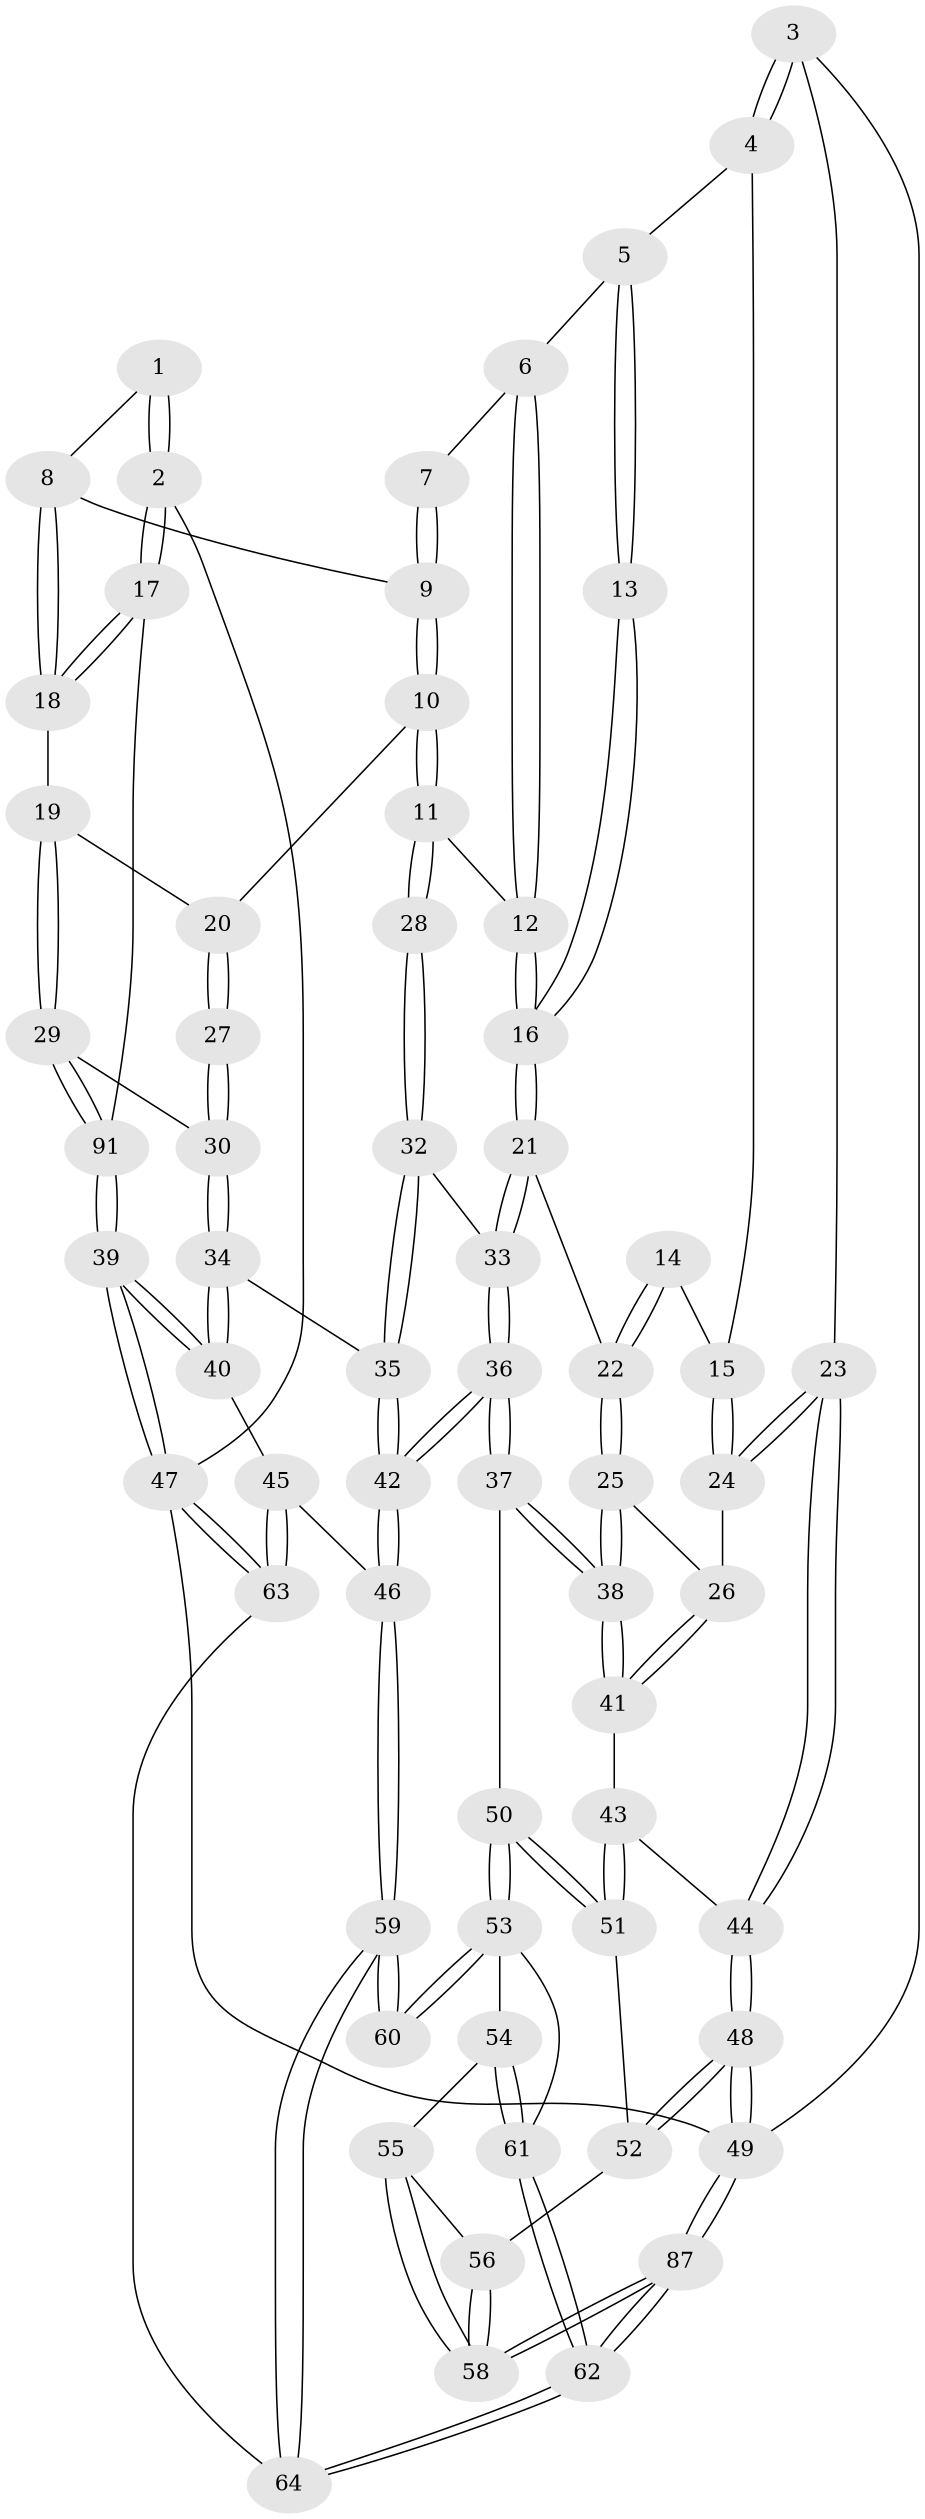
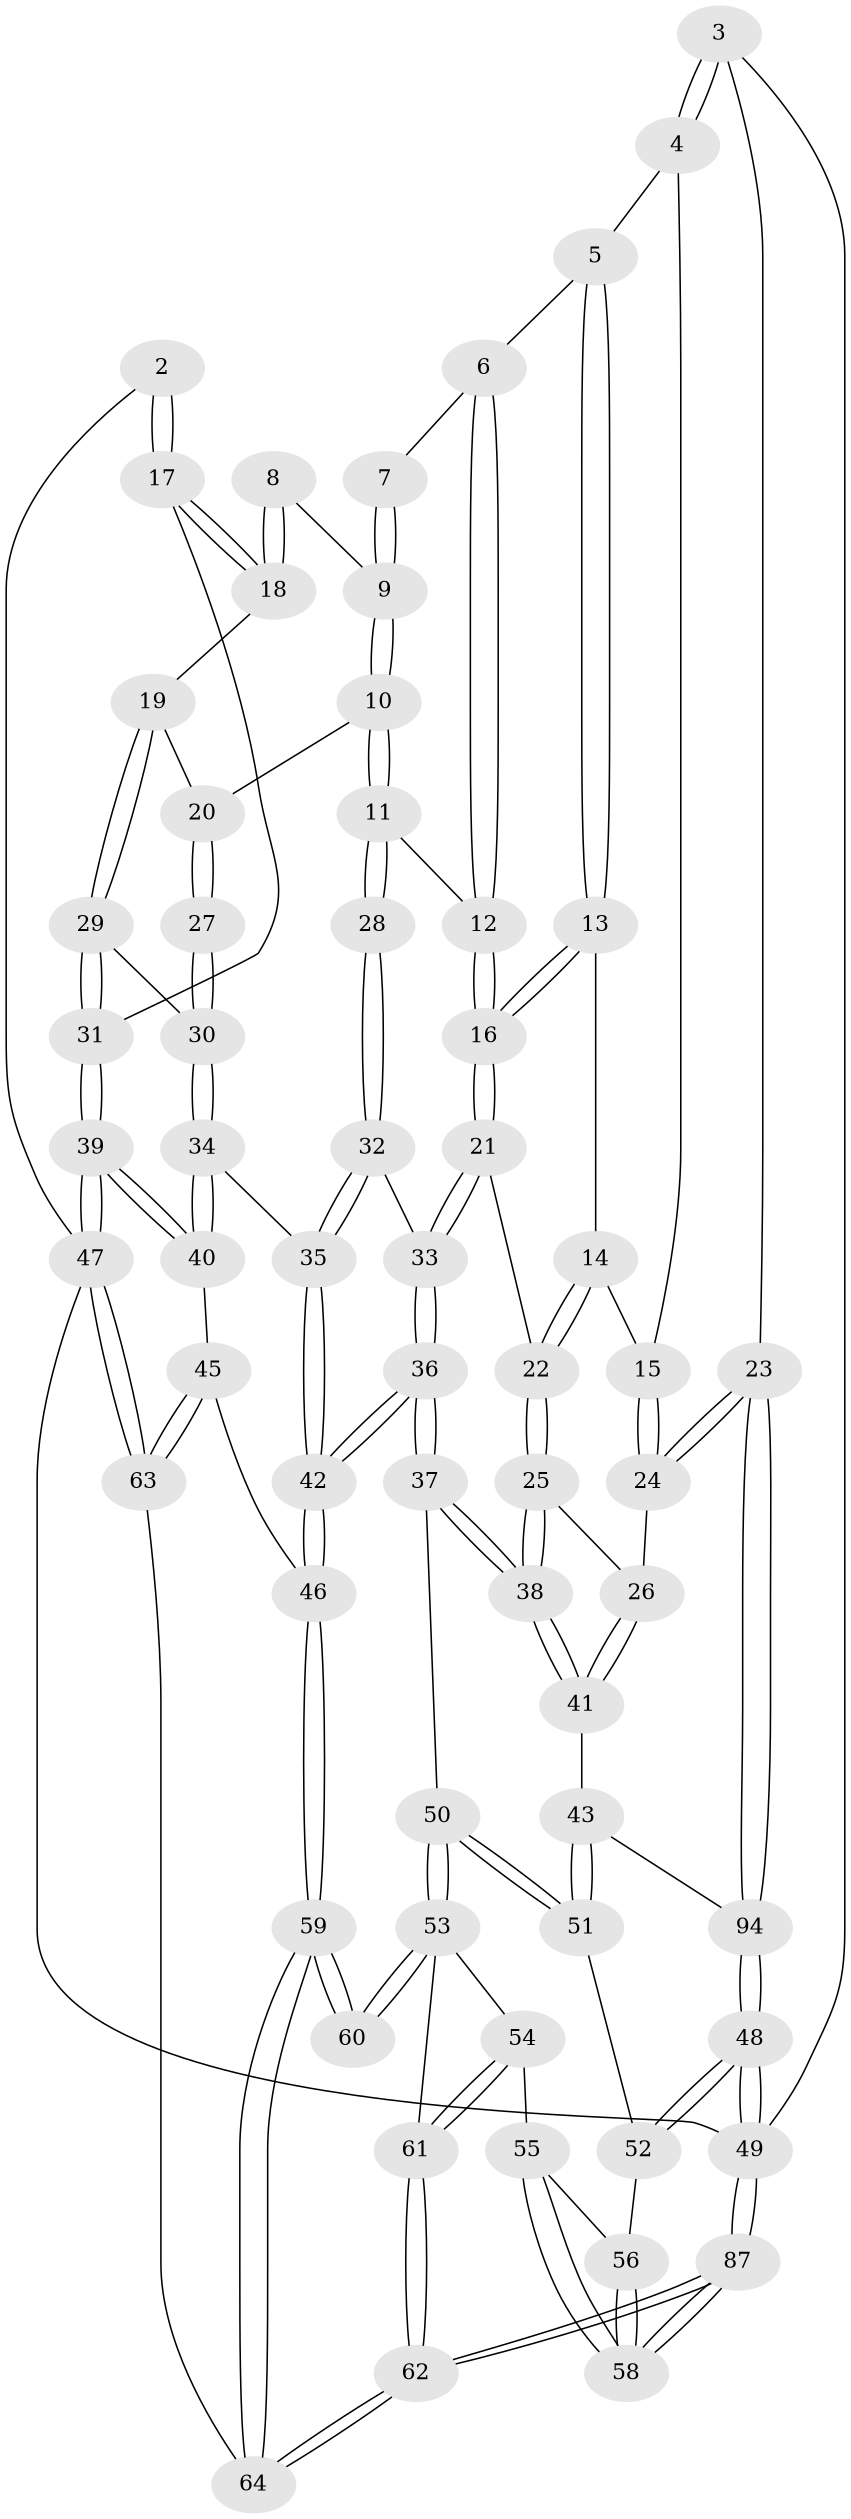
node "1": removed
edge "13" -- "14": added
node "91": label "91" -> "31"
node "44": label "44" -> "94"
